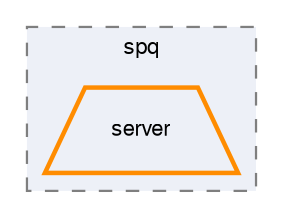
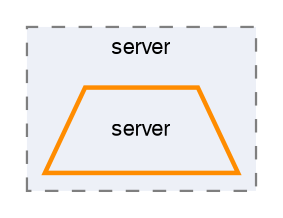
cluster "spq": label "spq" -> "server"
